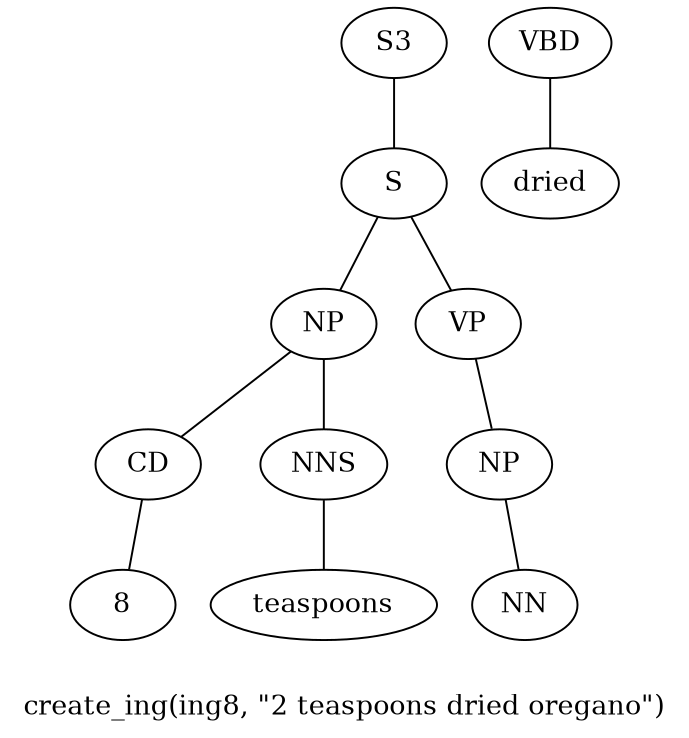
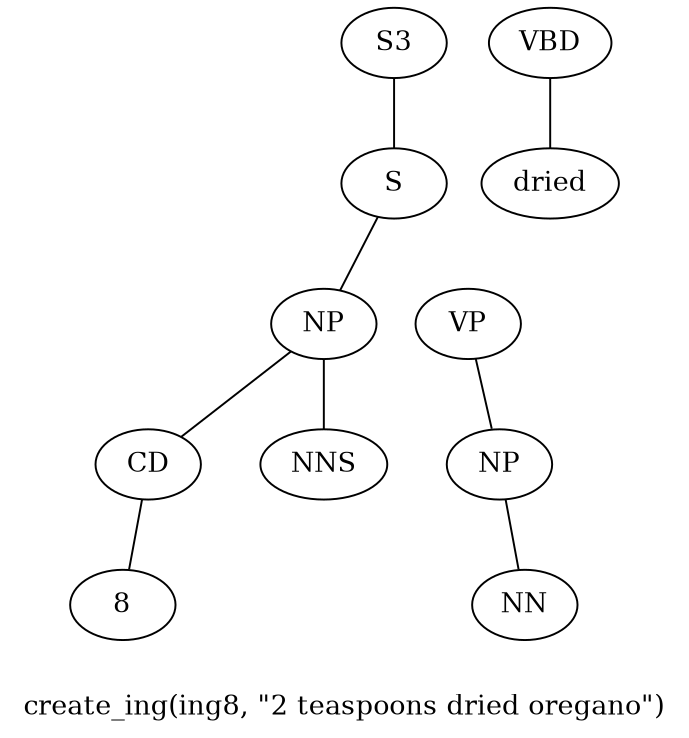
edge "S" -- "VP": removed
node "teaspoons": removed
